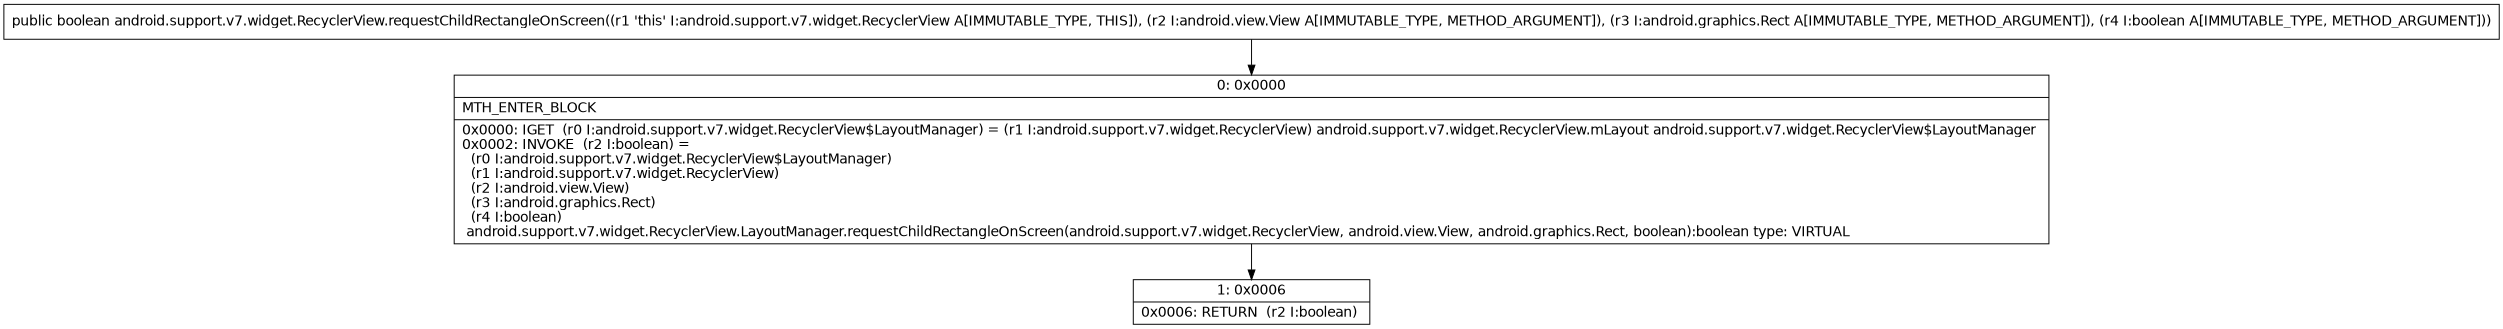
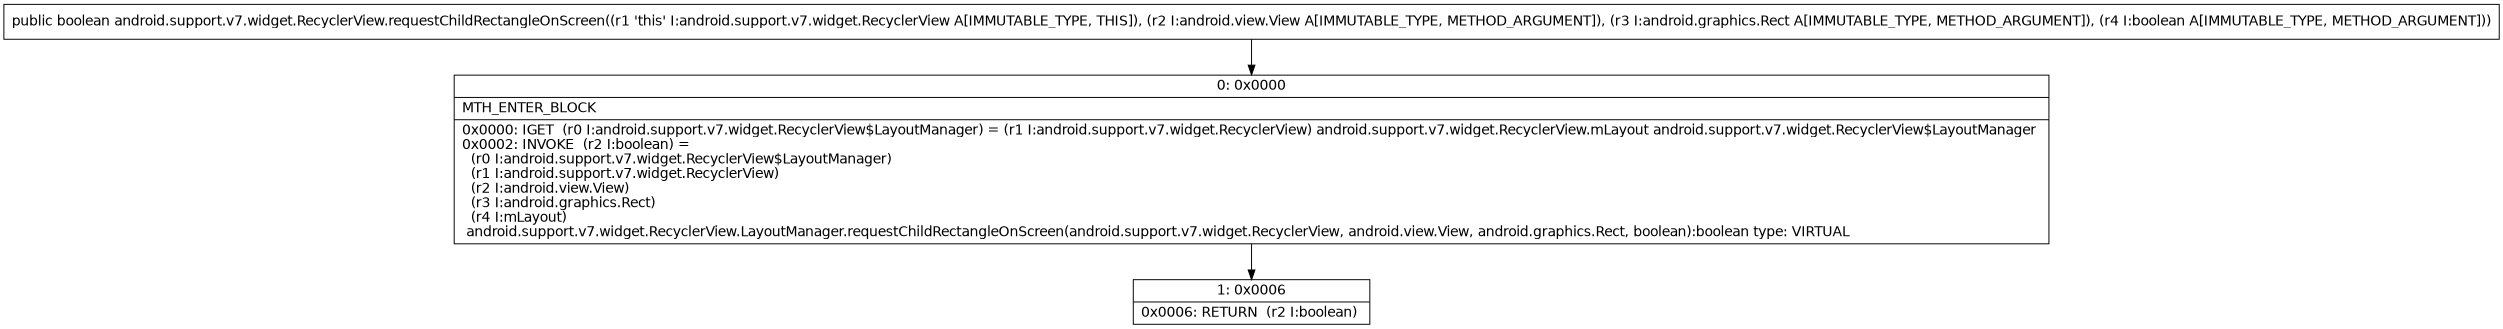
node "0: 0x0000": text "(r4 I:boolean)" -> "(r4 I:mLayout)"
